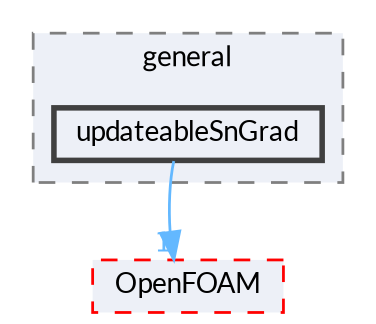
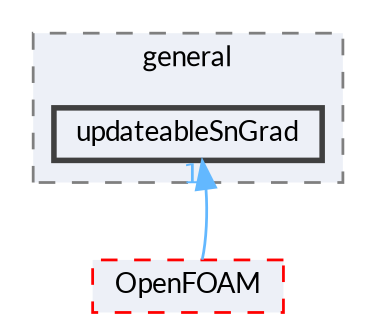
edge "updateableSnGrad" -> "OpenFOAM": reversed
